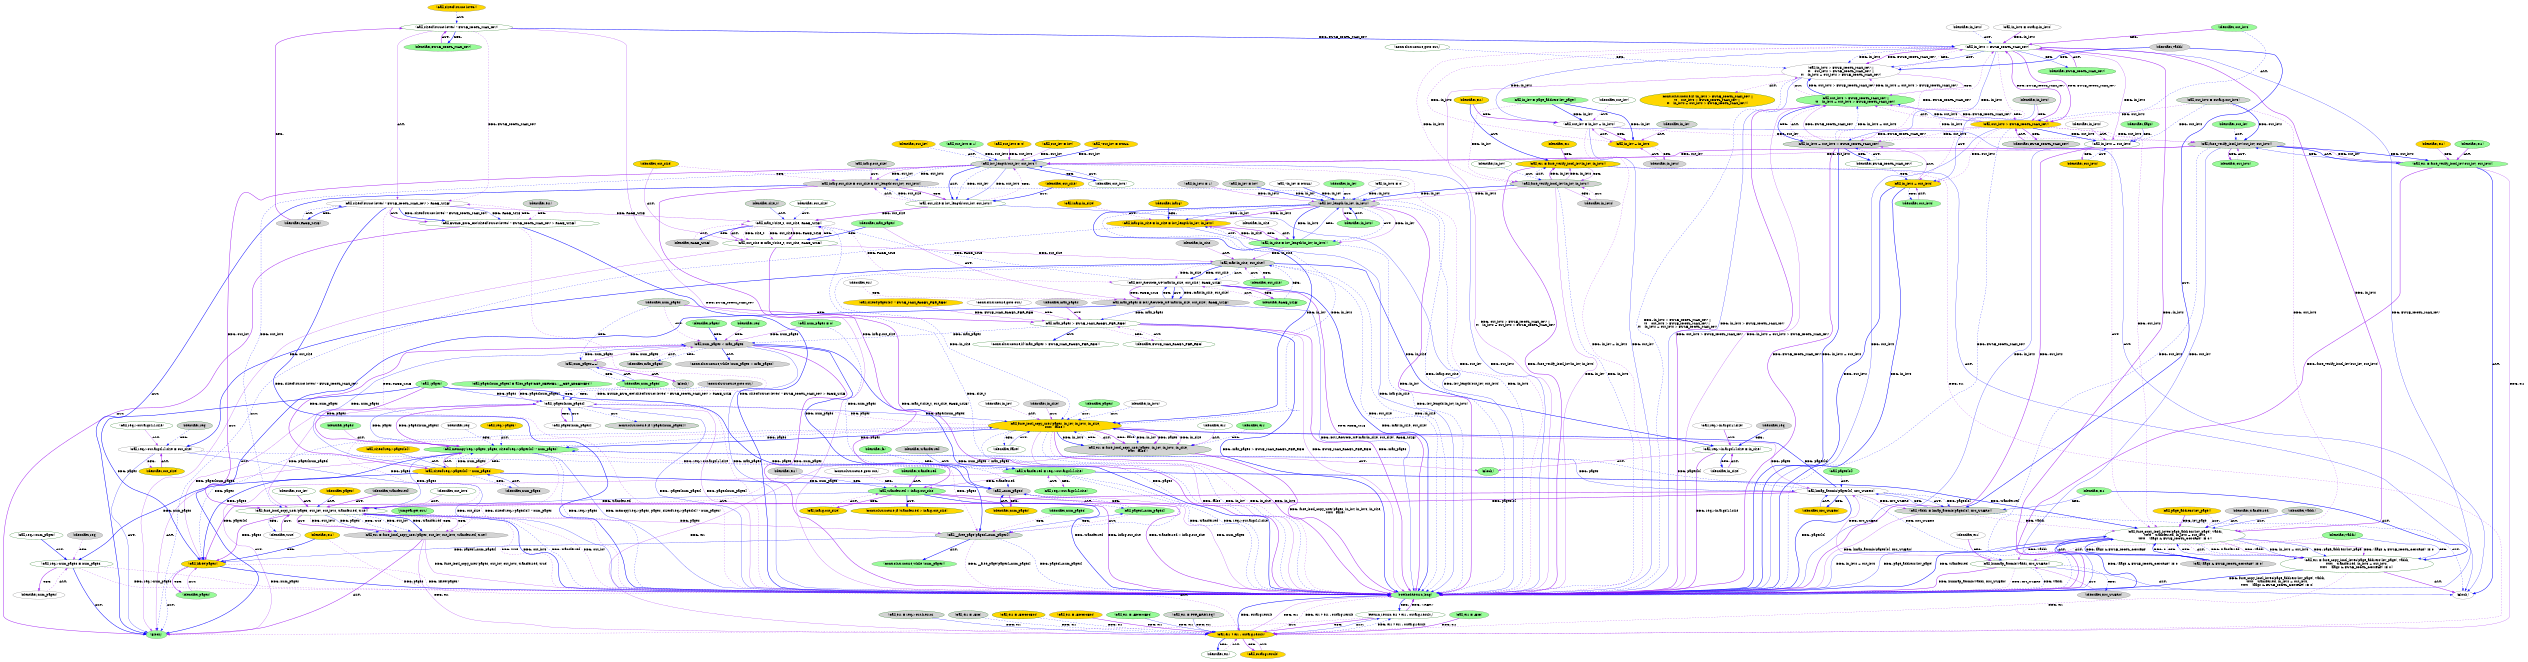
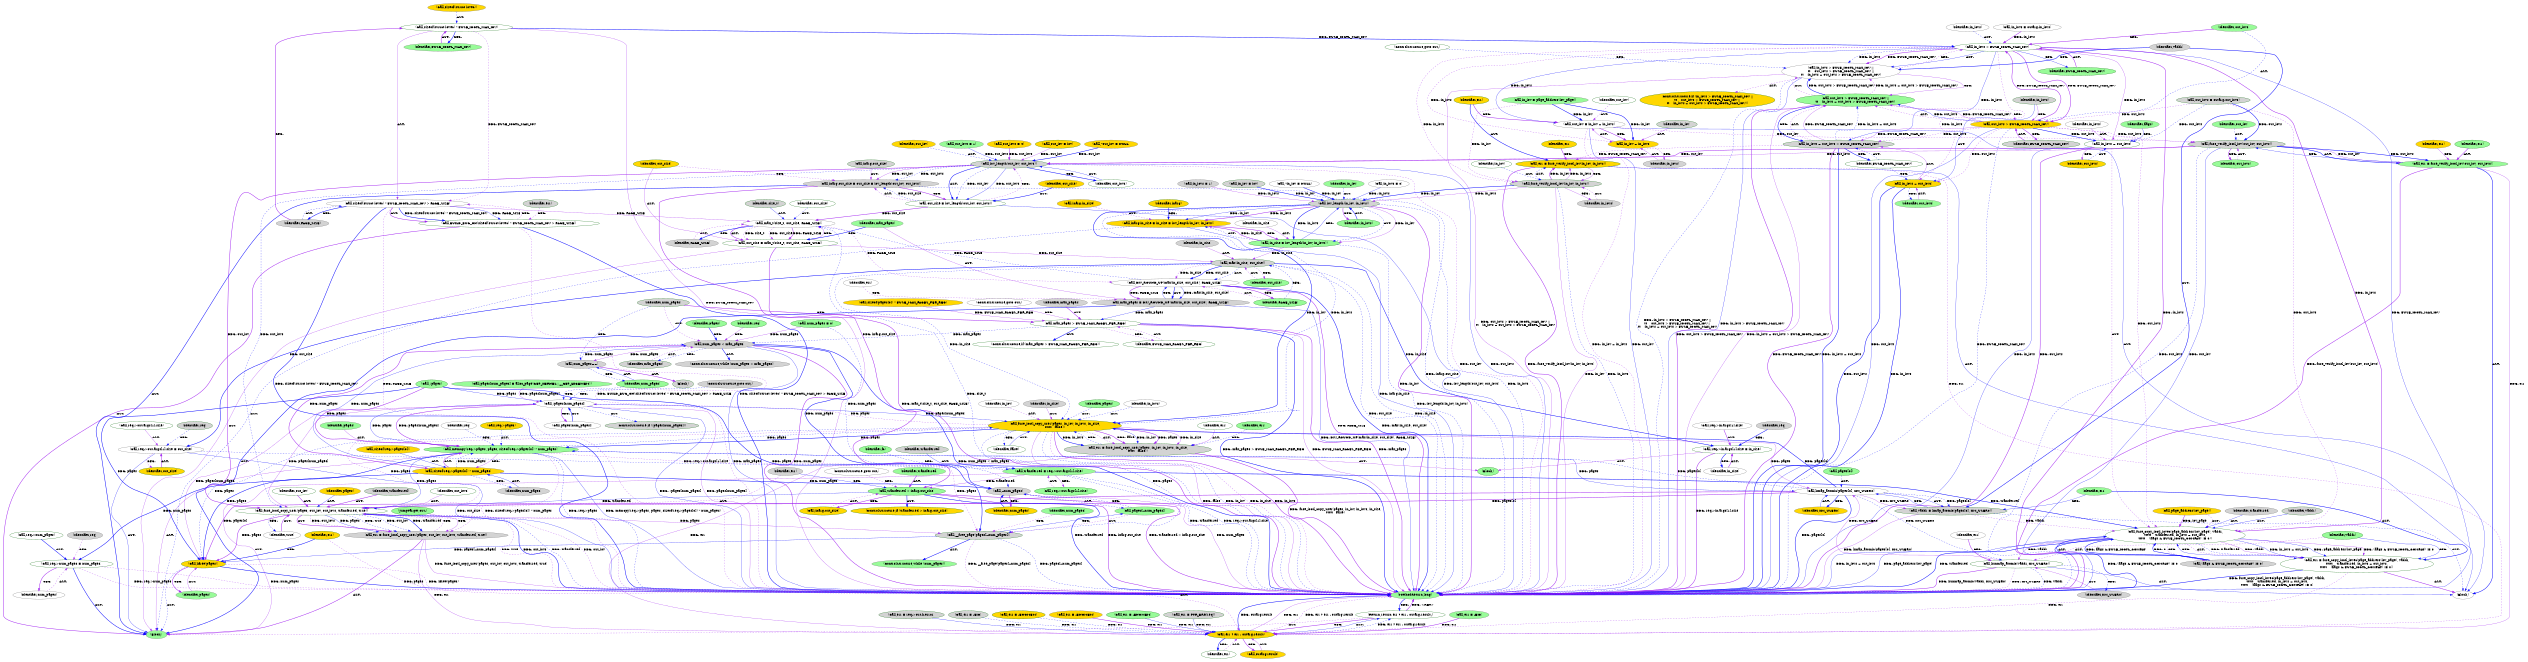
edge "(Call,in_iovs + out_iovs > FUSE_IOCTL_MAX_IOV)" -> "(Call,in_iovs > FUSE_IOCTL_MAX_IOV)": now "(Call,in_iovs + out_iovs > FUSE_IOCTL_MAX_IOV)" -> "(Call,err = fuse_verify_ioctl_iov(in_iov, in_iovs))"
